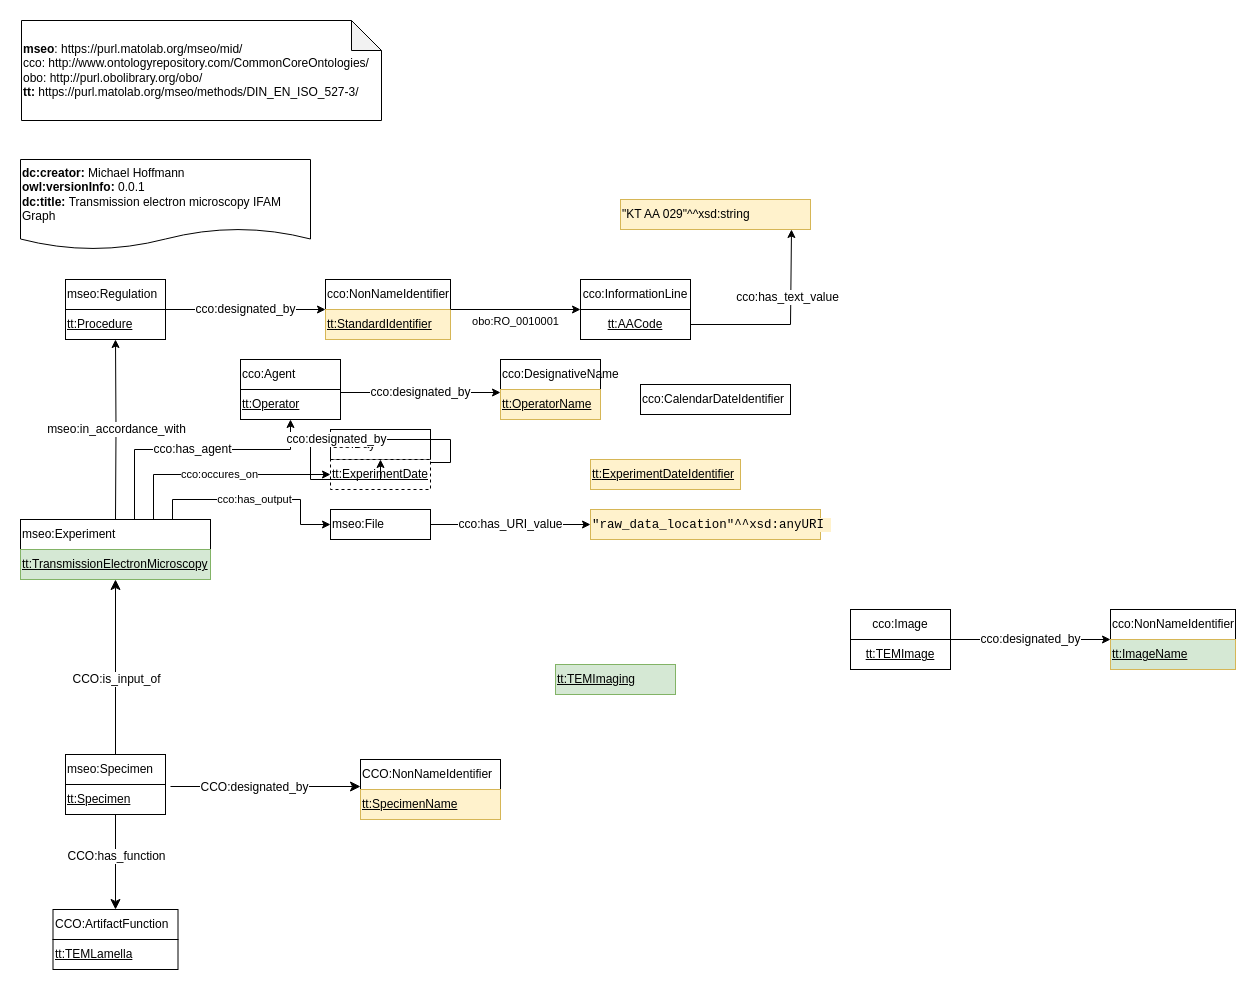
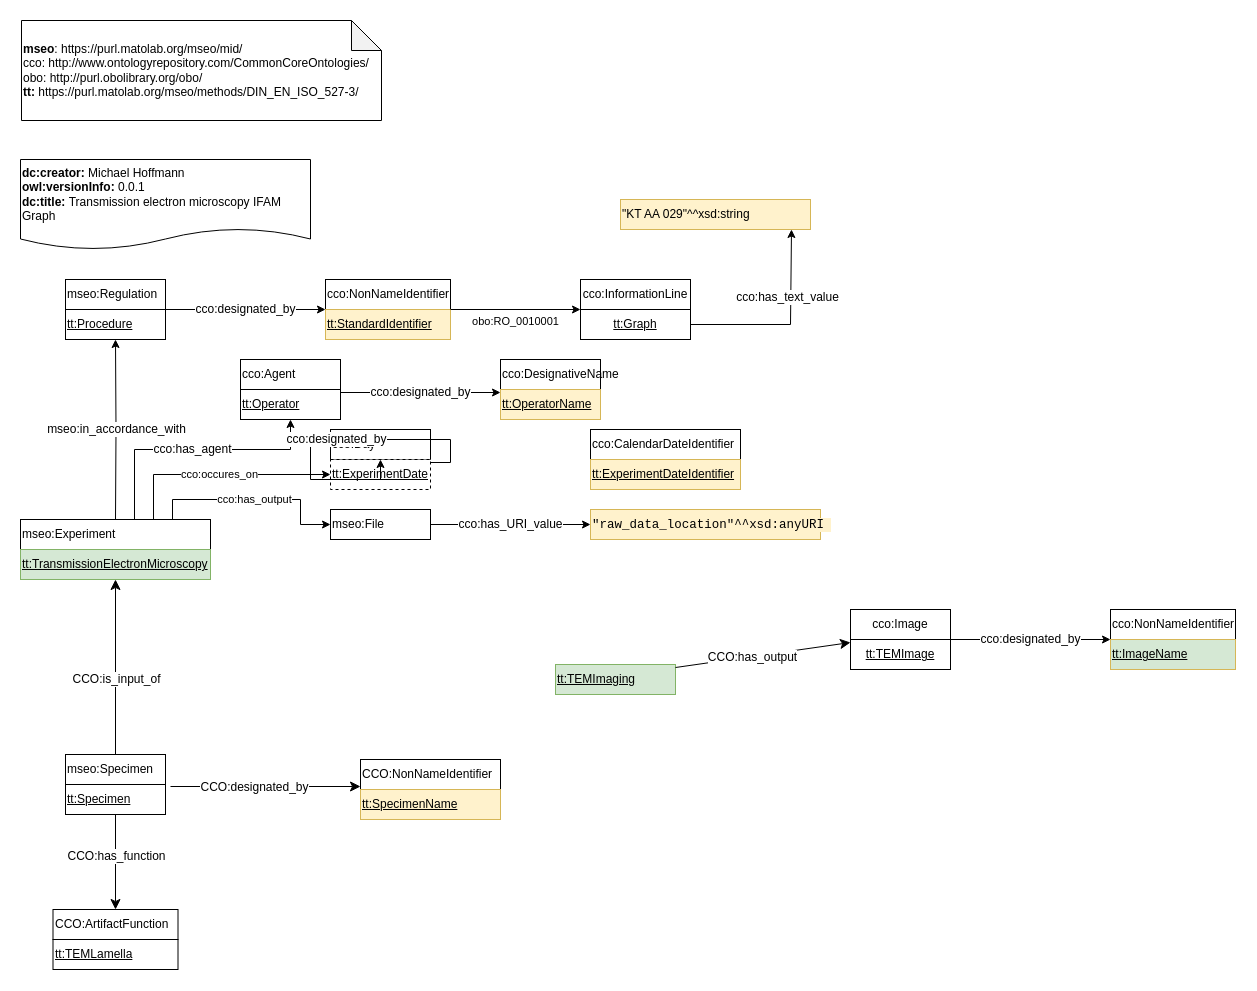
node "tt:AACode": label "tt:AACode" -> "tt:Graph"
node "cco:CalendarDateIdentifier": moved (716, 400) -> (666, 445)
edge "tt:TEMImaging" -> "tt:TEMImage": added, label "CCO:has_output"
